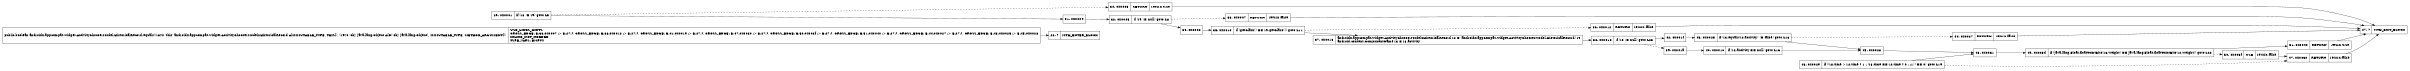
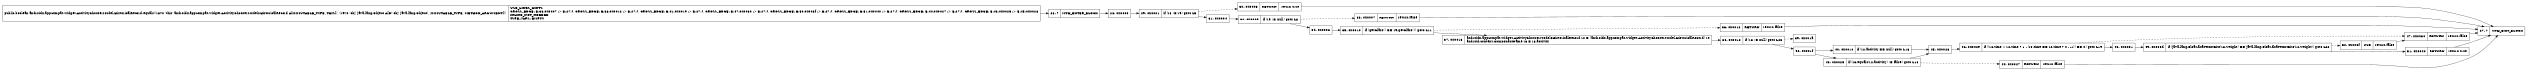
node "28: 0x0000": added
edge "39: 0x001a" -> "40: 0x001c": now "42: 0x001f" -> "40: 0x001c"
edge "45: 0x0028" -> "48: 0x0031": now "45: 0x0028" -> "46: 0x002e"
